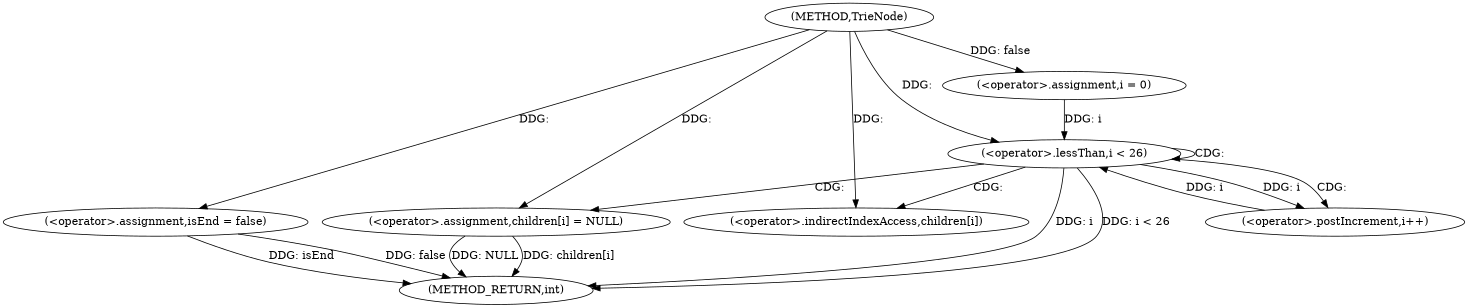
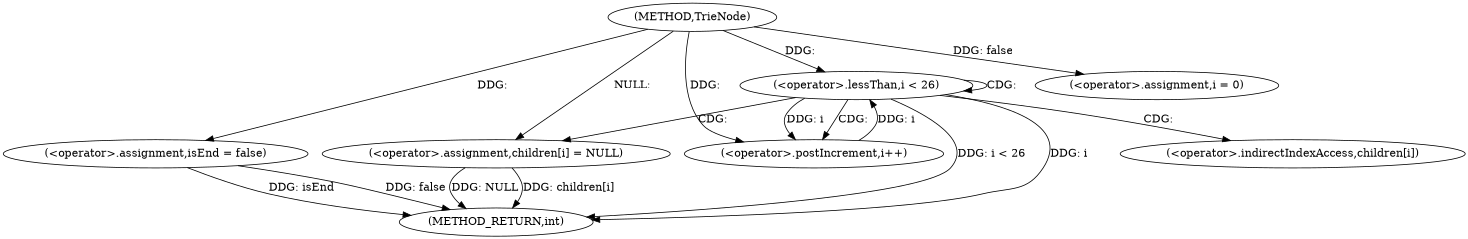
edge "(METHOD,TrieNode)" -> "(<operator>.indirectIndexAccess,children[i])": now "(METHOD,TrieNode)" -> "(<operator>.postIncrement,i++)"
edge "(<operator>.assignment,i = 0)" -> "(<operator>.lessThan,i < 26)": removed, label "DDG: i"
edge "(METHOD,TrieNode)" -> "(<operator>.assignment,children[i] = NULL)": label "DDG: " -> "NULL: "
